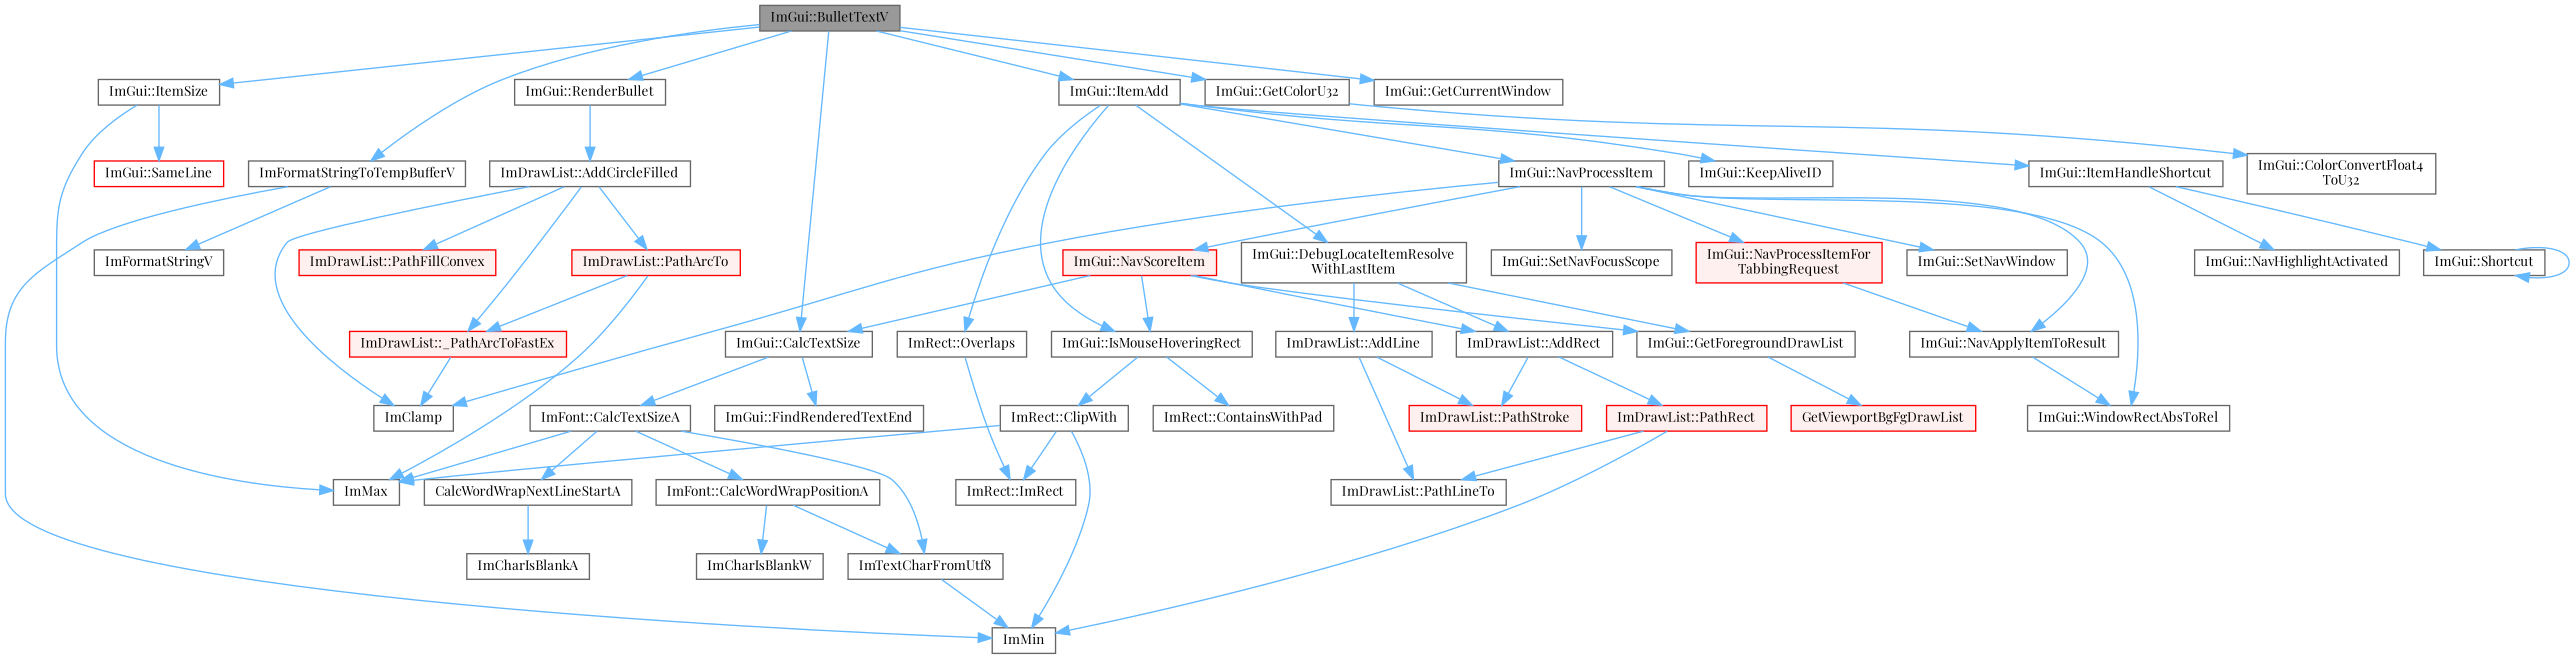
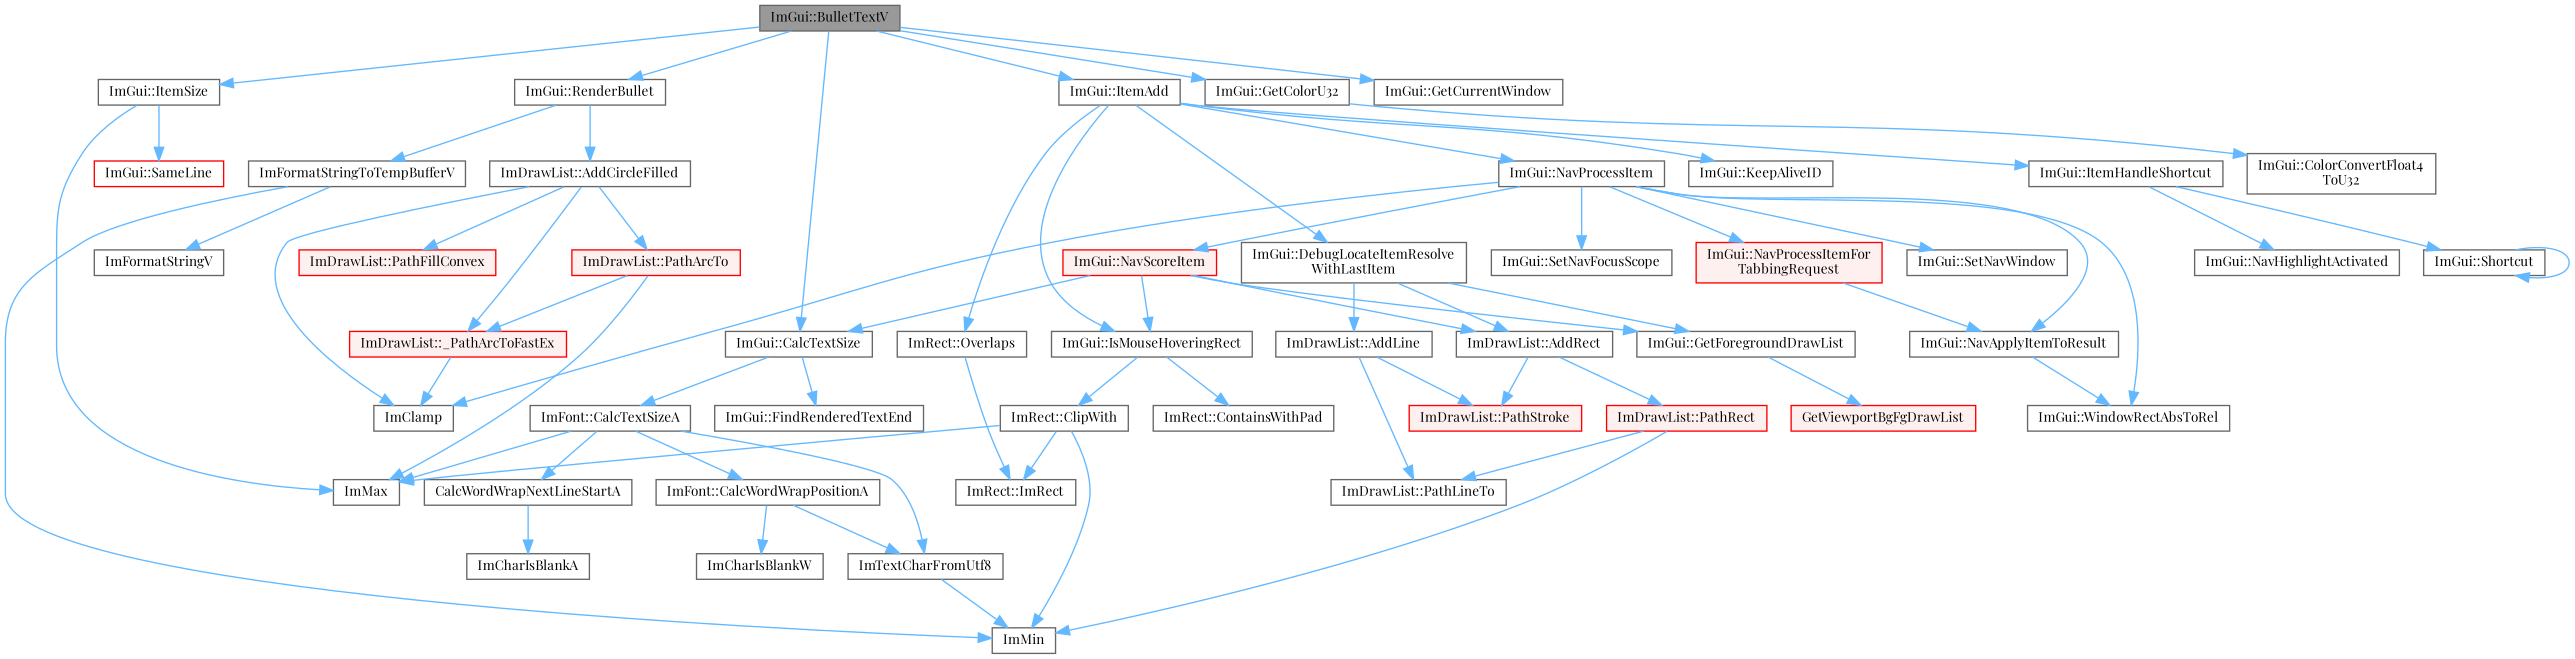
edge "ImGui::BulletTextV" -> "ImFormatStringToTempBufferV": now "ImGui::RenderBullet" -> "ImFormatStringToTempBufferV"
